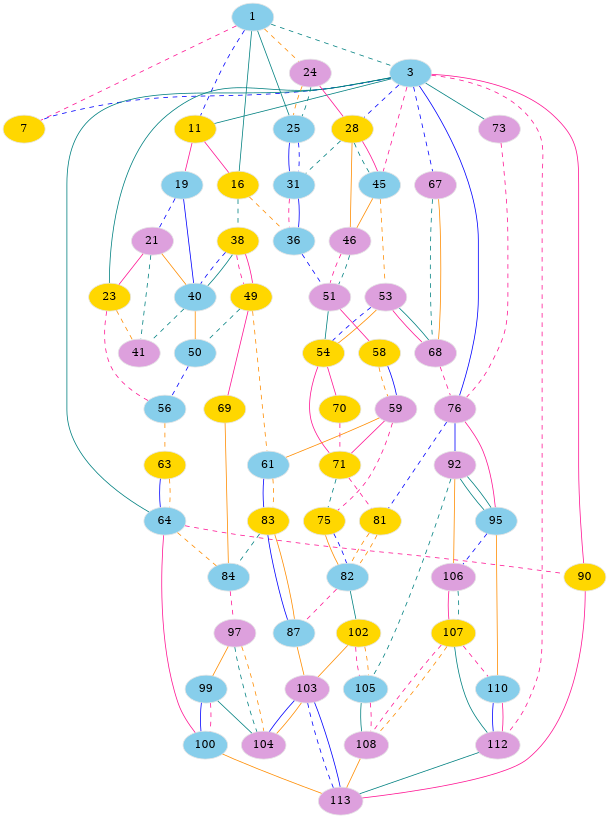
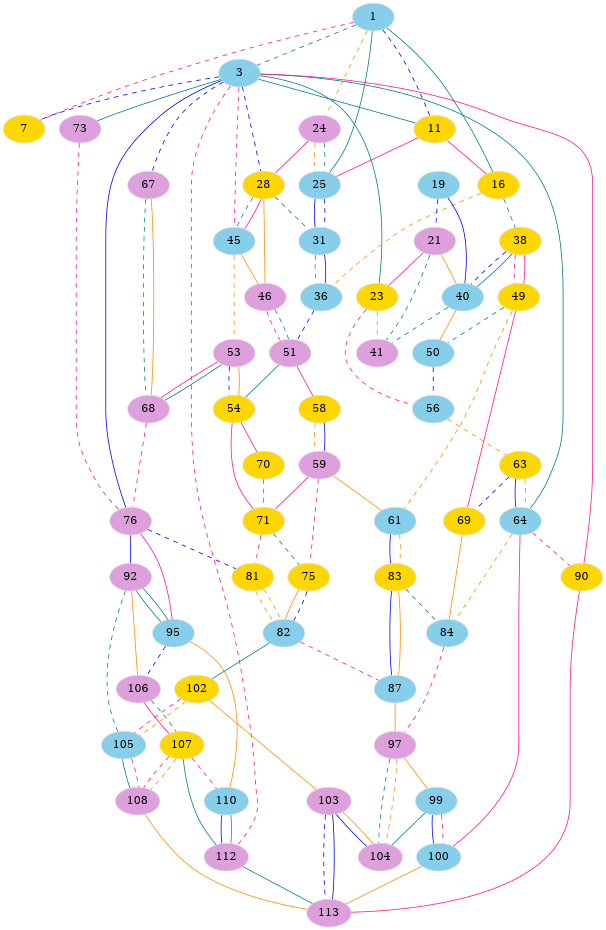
edge "11" -- "19": now "11" -- "25"
edge "63" -- "69": added
edge "87" -- "103": now "87" -- "97"
